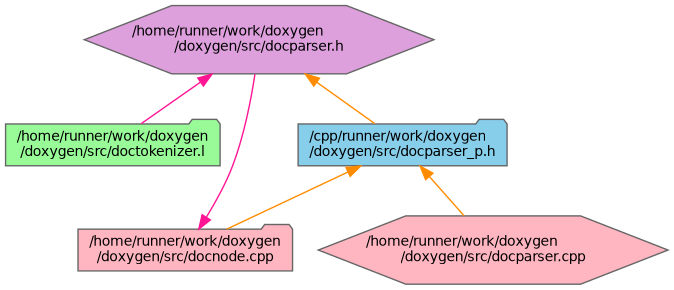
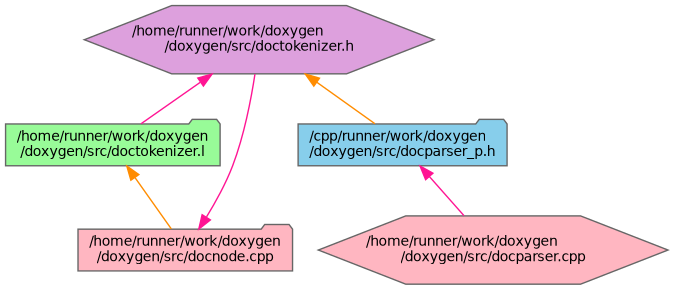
node "/home/runner/work/doxygen /doxygen/src/docparser.h": label "/home/runner/work/doxygen /doxygen/src/docparser.h" -> "/home/runner/work/doxygen /doxygen/src/doctokenizer.h"
edge "/home/runner/work/doxygen /doxygen/src/docparser.cpp" -> "/cpp/runner/work/doxygen /doxygen/src/docparser_p.h": color darkorange -> deeppink
edge "/home/runner/work/doxygen /doxygen/src/docnode.cpp" -> "/cpp/runner/work/doxygen /doxygen/src/docparser_p.h": now "/home/runner/work/doxygen /doxygen/src/docnode.cpp" -> "/home/runner/work/doxygen /doxygen/src/doctokenizer.l"
